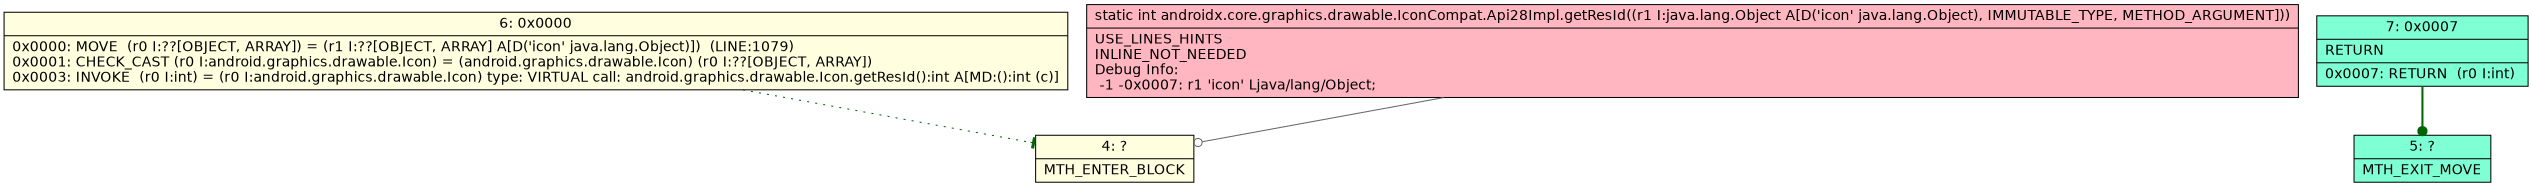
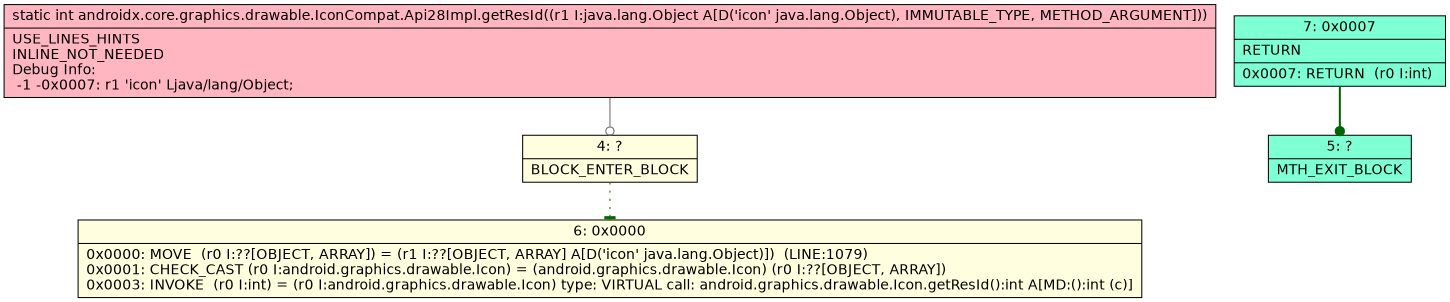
edge "6: 0x0000" -> "4: ?": reversed
node "4: ?": text "MTH_ENTER_BLOCK" -> "BLOCK_ENTER_BLOCK"
node "5: ?": text "MTH_EXIT_MOVE" -> "MTH_EXIT_BLOCK"
